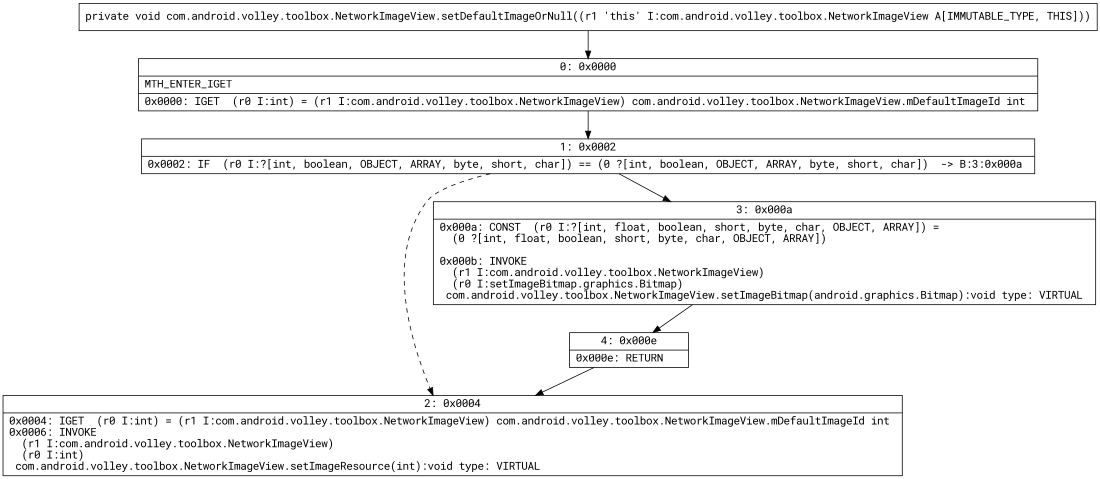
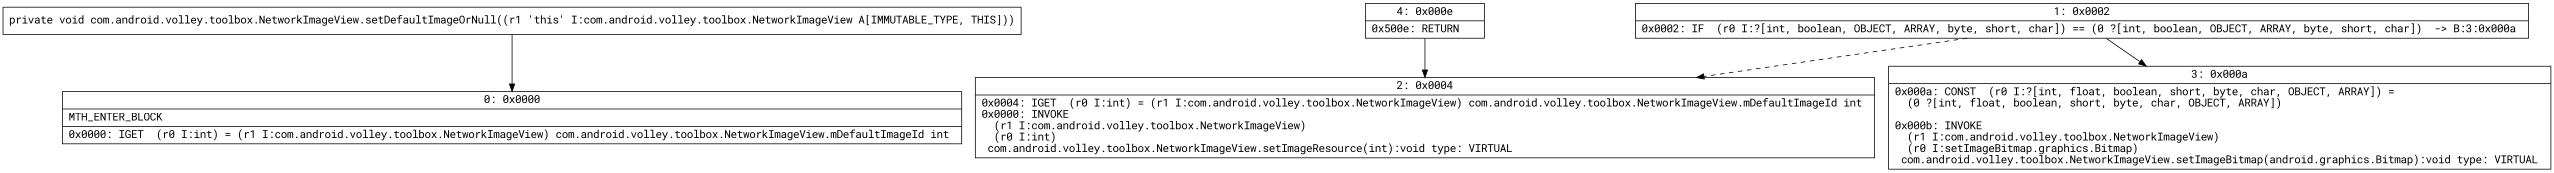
node "0: 0x0000": text "MTH_ENTER_IGET" -> "MTH_ENTER_BLOCK"
edge "0: 0x0000" -> "1: 0x0002": removed
edge "3: 0x000a" -> "4: 0x000e": removed
node "4: 0x000e": text "0x000e: RETURN" -> "0x500e: RETURN"
node "2: 0x0004": text "0x0006: INVOKE" -> "0x0000: INVOKE"
